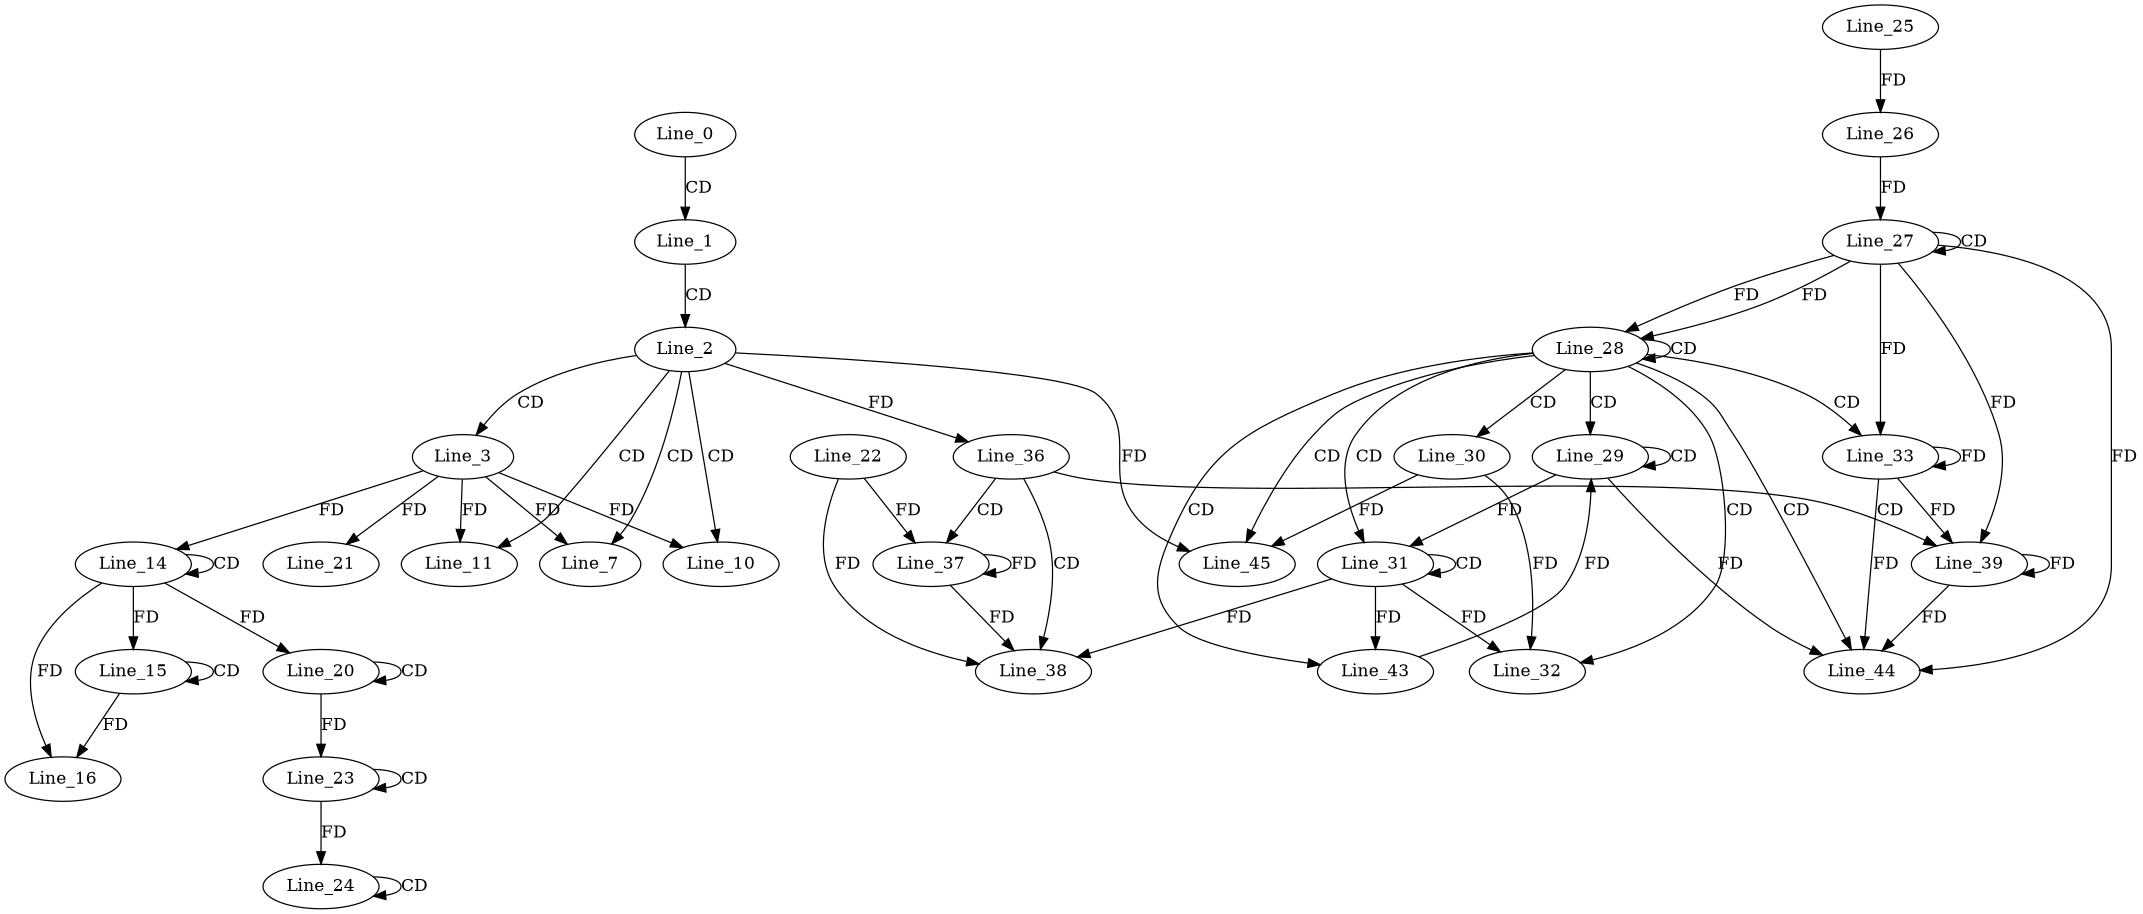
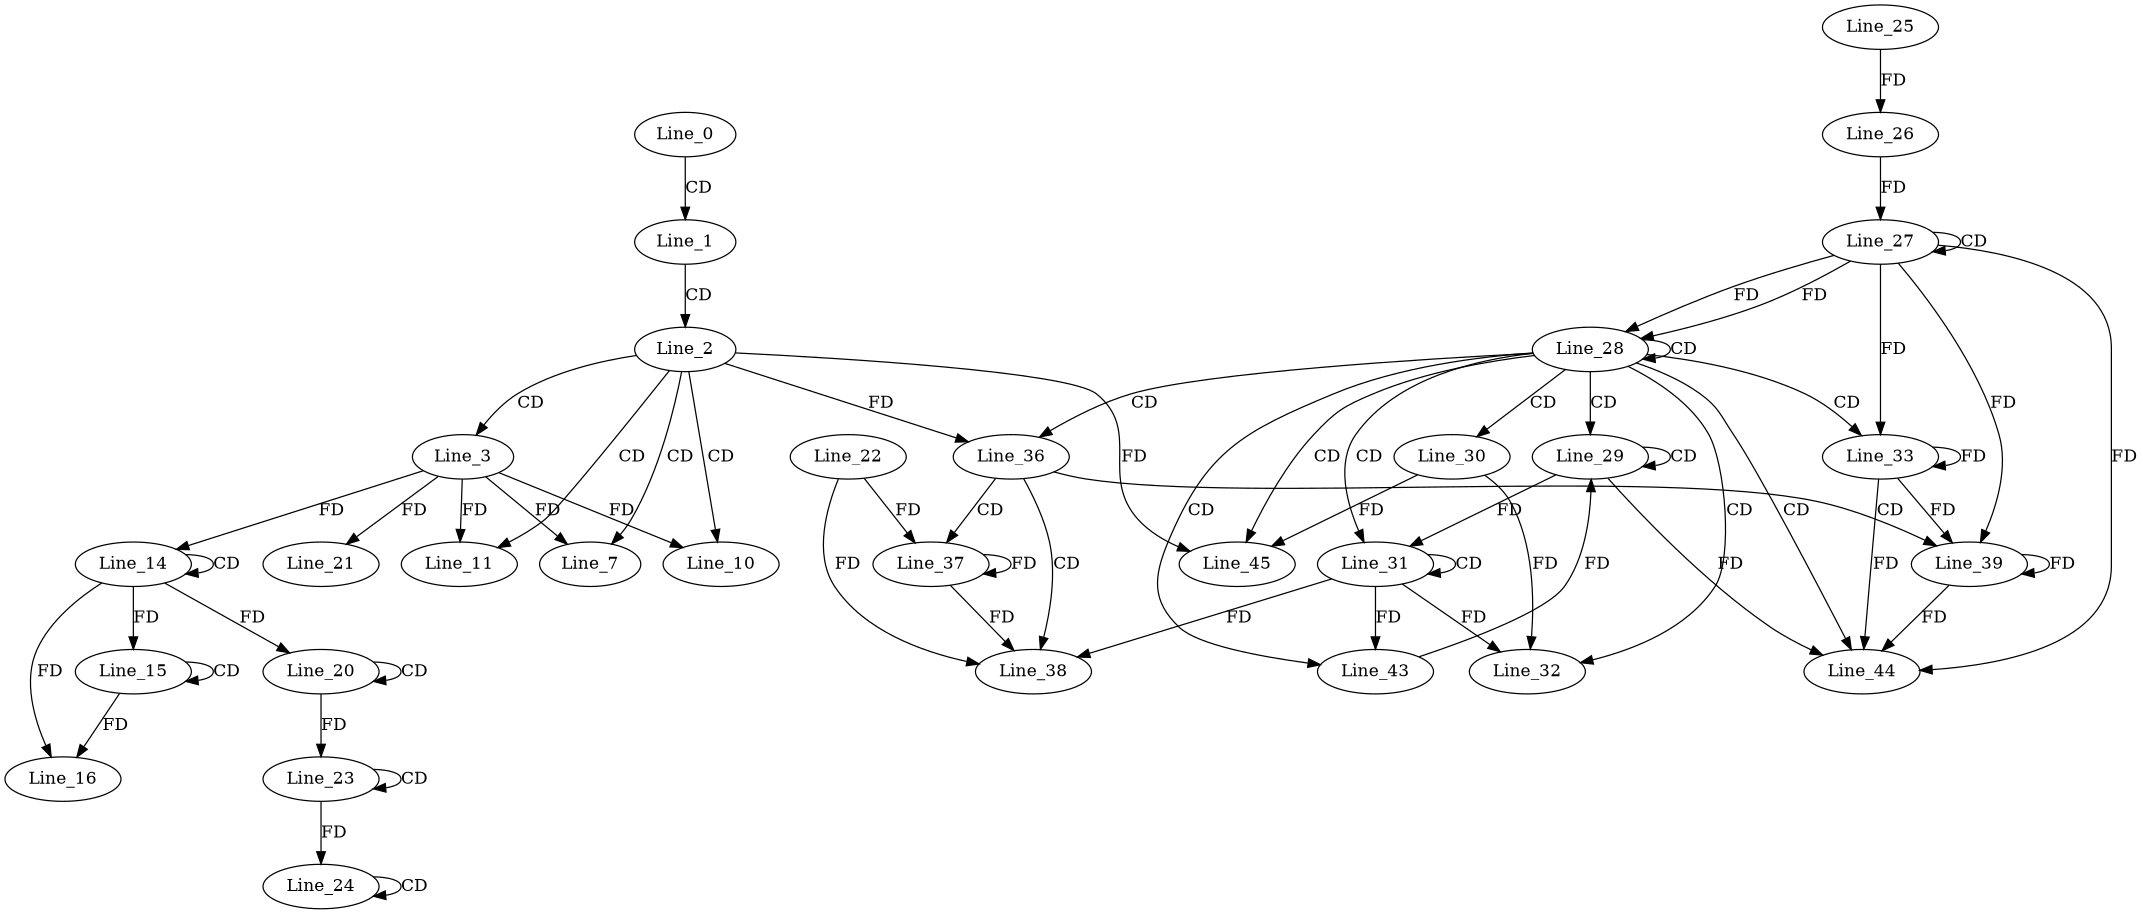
edge "Line_28" -> "Line_36": added, label "CD"
